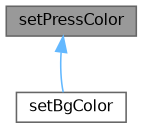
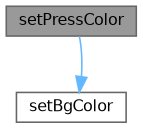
edge "setBgColor" -> "setPressColor": reversed
